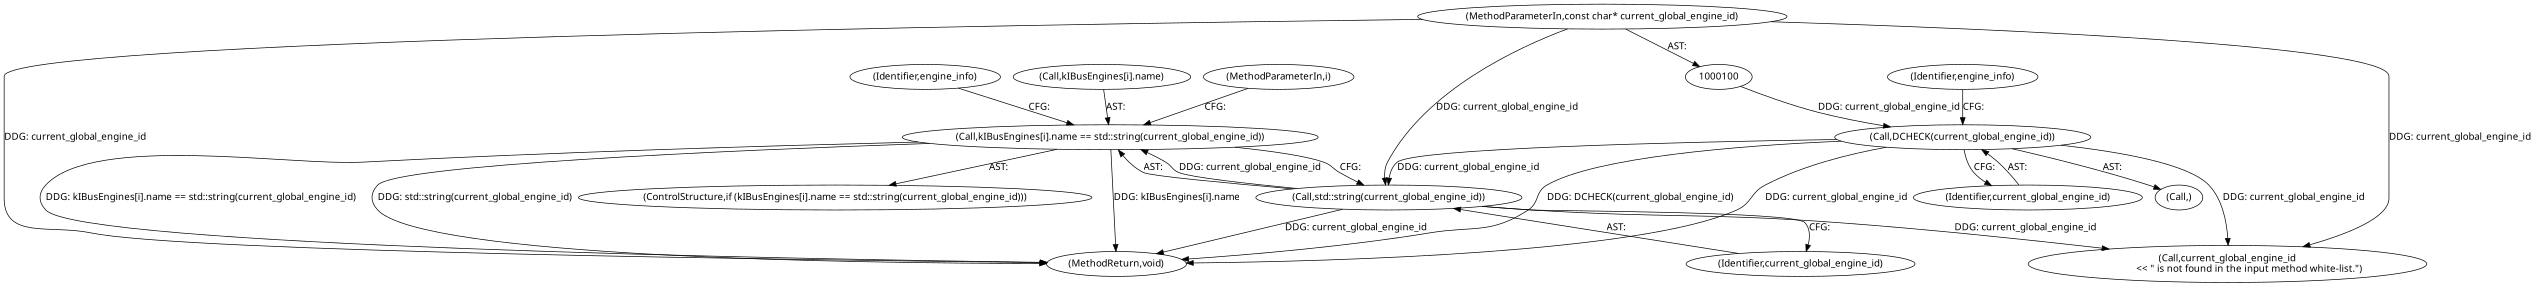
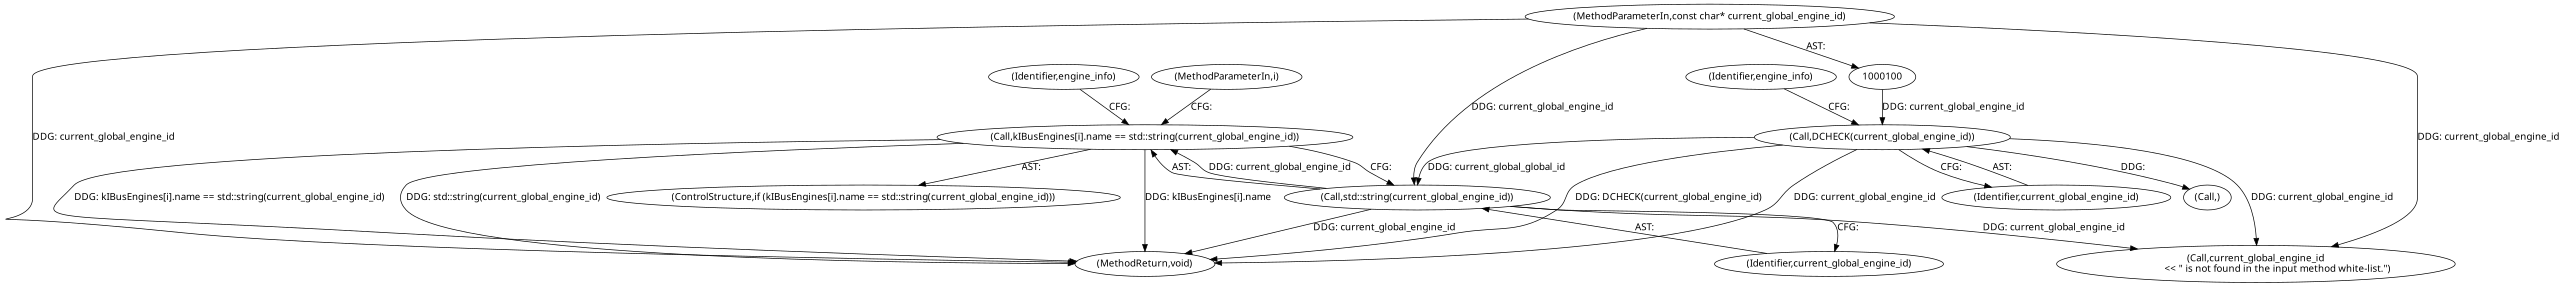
node "(Call,kIBusEngines[i].name)": removed
edge "(Call,DCHECK(current_global_engine_id))" -> "(Call,std::string(current_global_engine_id))": label "DDG: current_global_engine_id" -> "DDG: current_global_global_id"
edge "(Call,DCHECK(current_global_engine_id))" -> "(Call,)": label "AST: " -> "DDG: "
